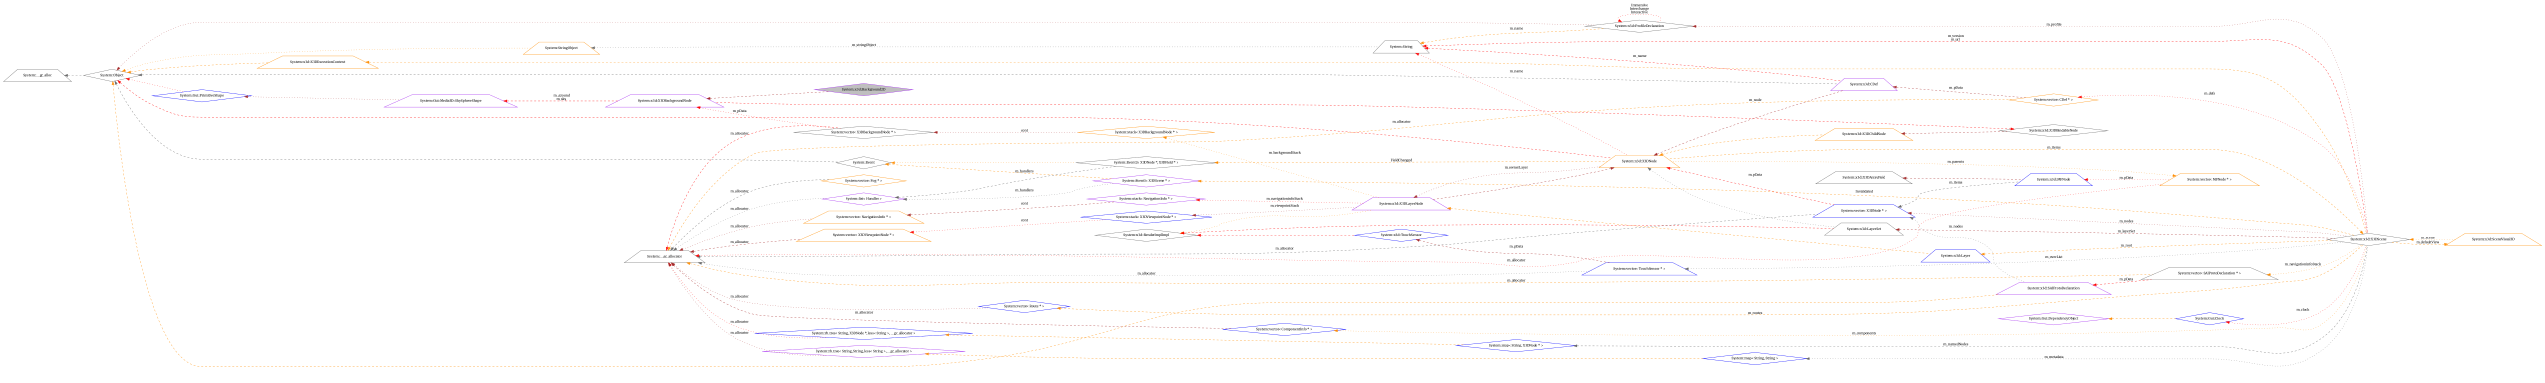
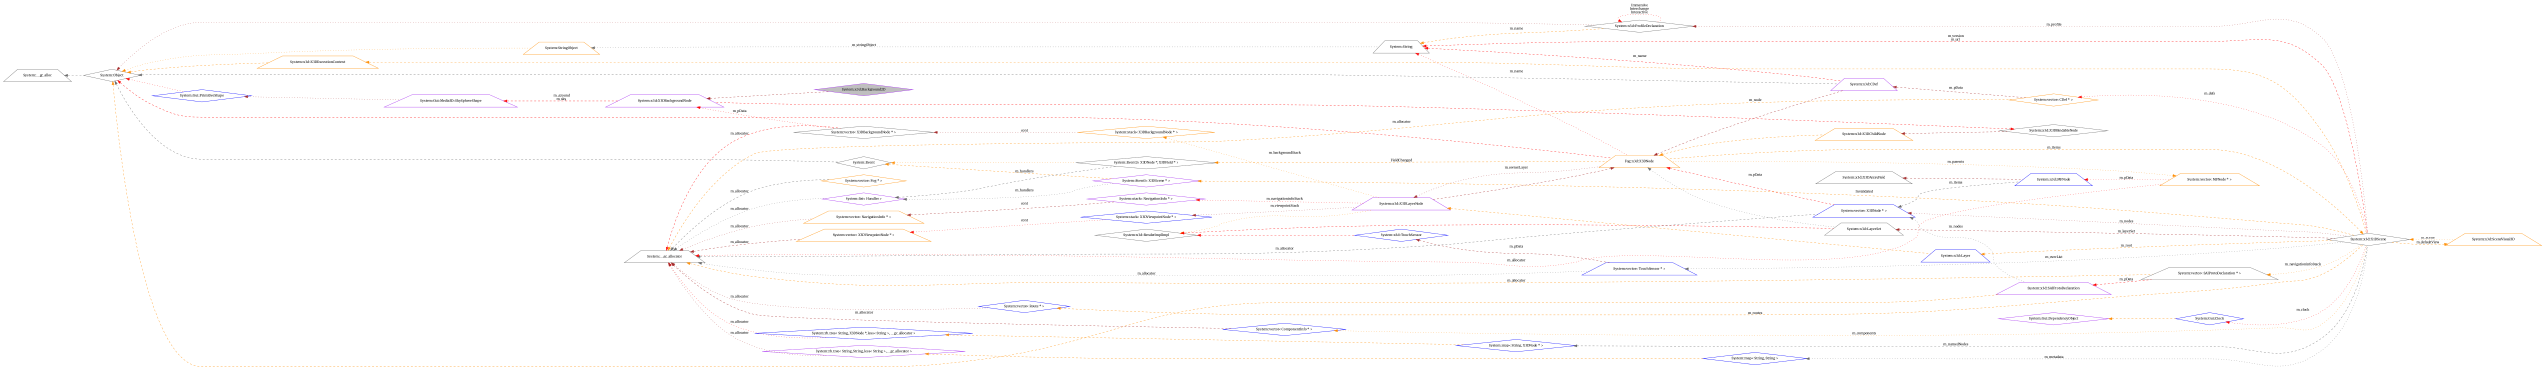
node "System::x3d::X3DNode": label "System::x3d::X3DNode" -> "Fog::x3d::X3DNode"
node "System::x3d::X3DScene": label "System::x3d::X3DScene" -> "System::x3d::X1DScene"
